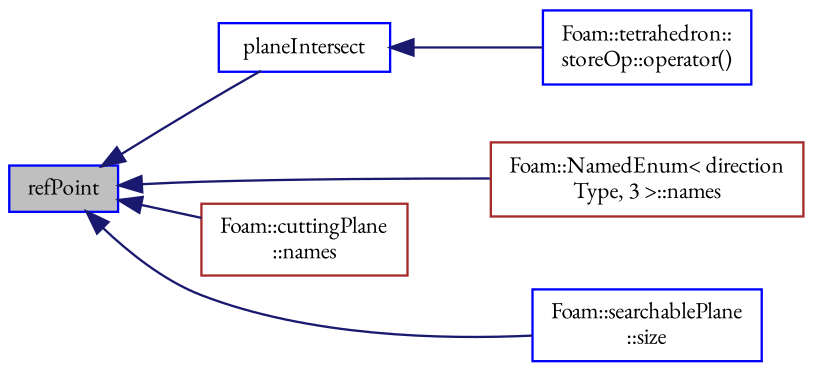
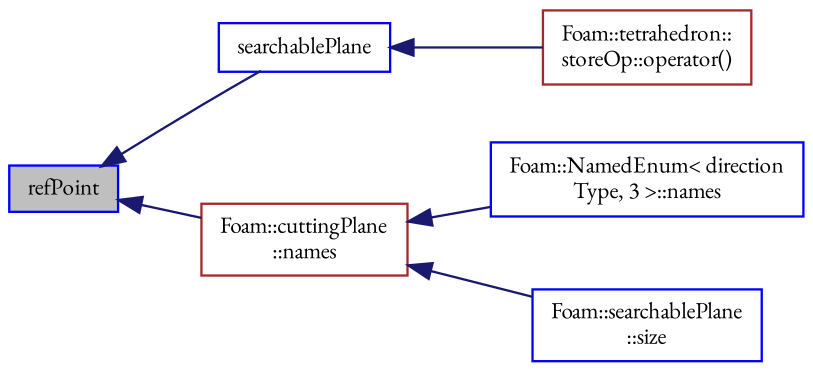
node "planeIntersect": label "planeIntersect" -> "searchablePlane"
node "Foam::tetrahedron:: storeOp::operator()": color blue -> brown
edge "Foam::NamedEnum< direction Type, 3 >::names" -> "refPoint": now "Foam::NamedEnum< direction Type, 3 >::names" -> "Foam::cuttingPlane ::names"
node "Foam::NamedEnum< direction Type, 3 >::names": color brown -> blue
edge "Foam::searchablePlane ::size" -> "refPoint": now "Foam::searchablePlane ::size" -> "Foam::cuttingPlane ::names"
